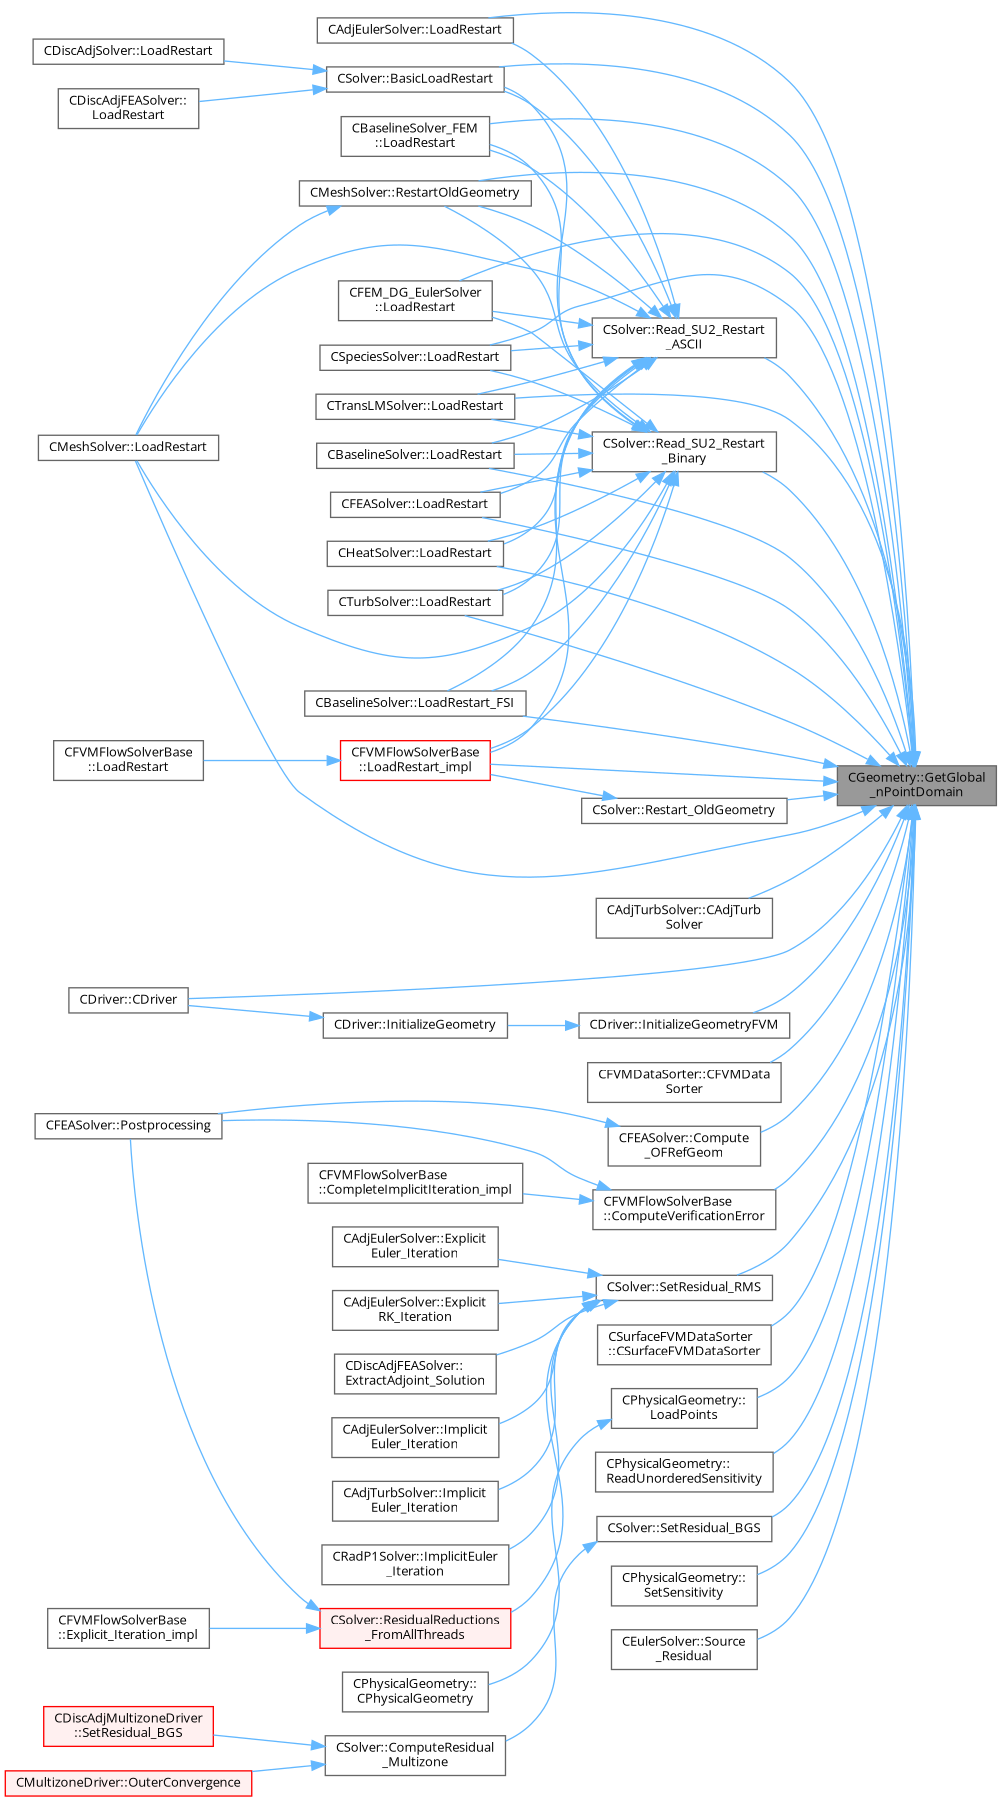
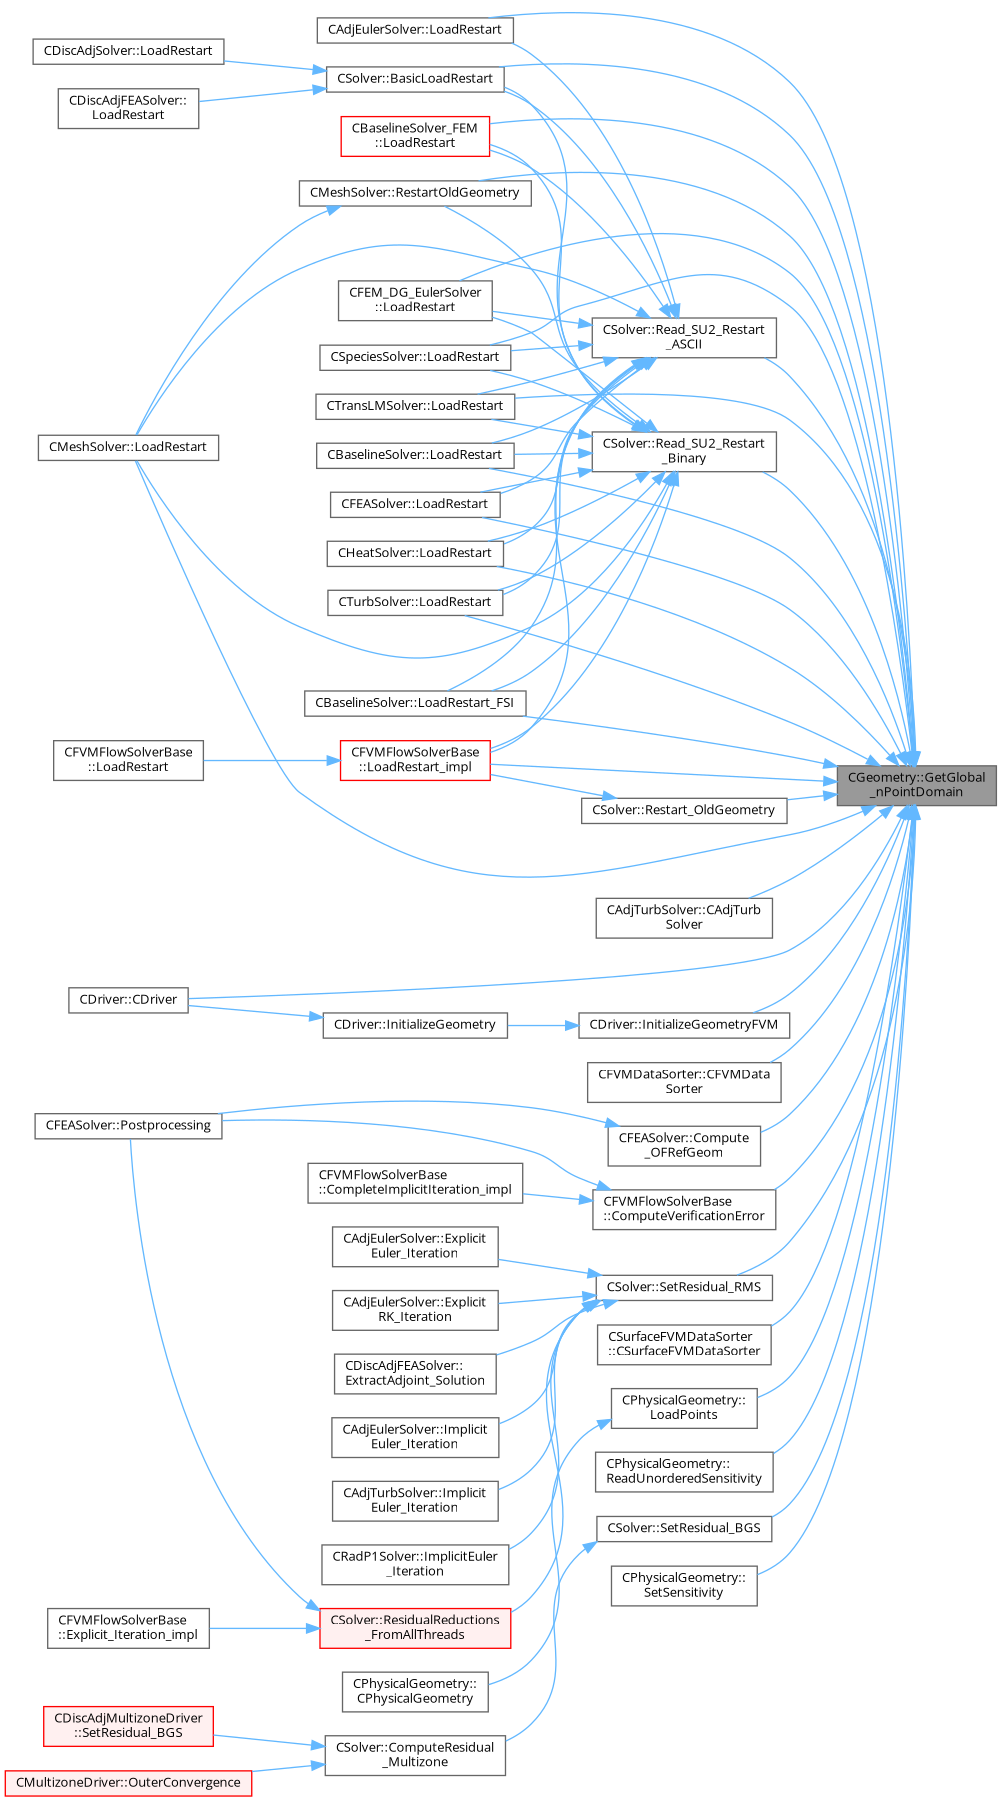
node "CBaselineSolver_FEM ::LoadRestart": color grey40 -> red
edge "CMeshSolver::RestartOldGeometry" -> "CSolver::Read_SU2_Restart _ASCII": removed
node "CEulerSolver::Source _Residual": removed
